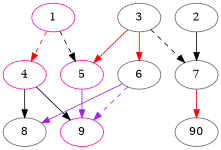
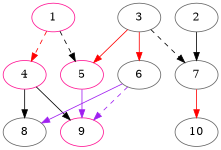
node "90": label "90" -> "10"
